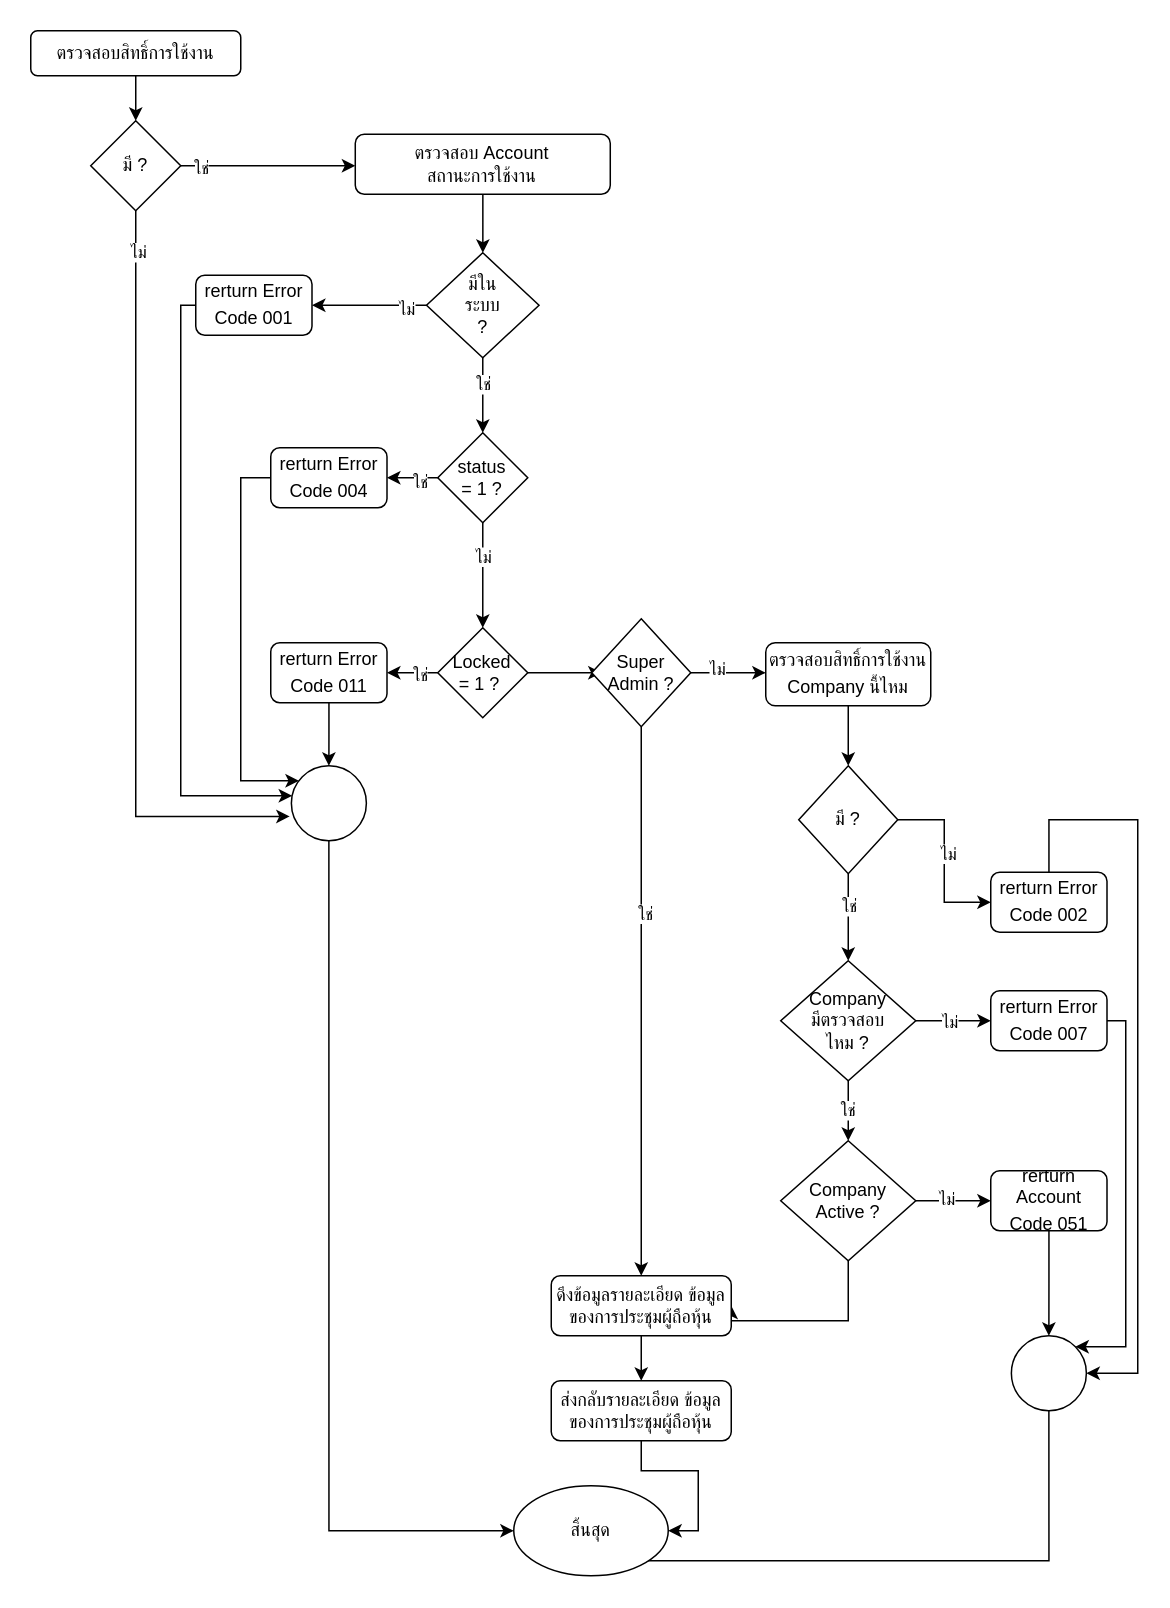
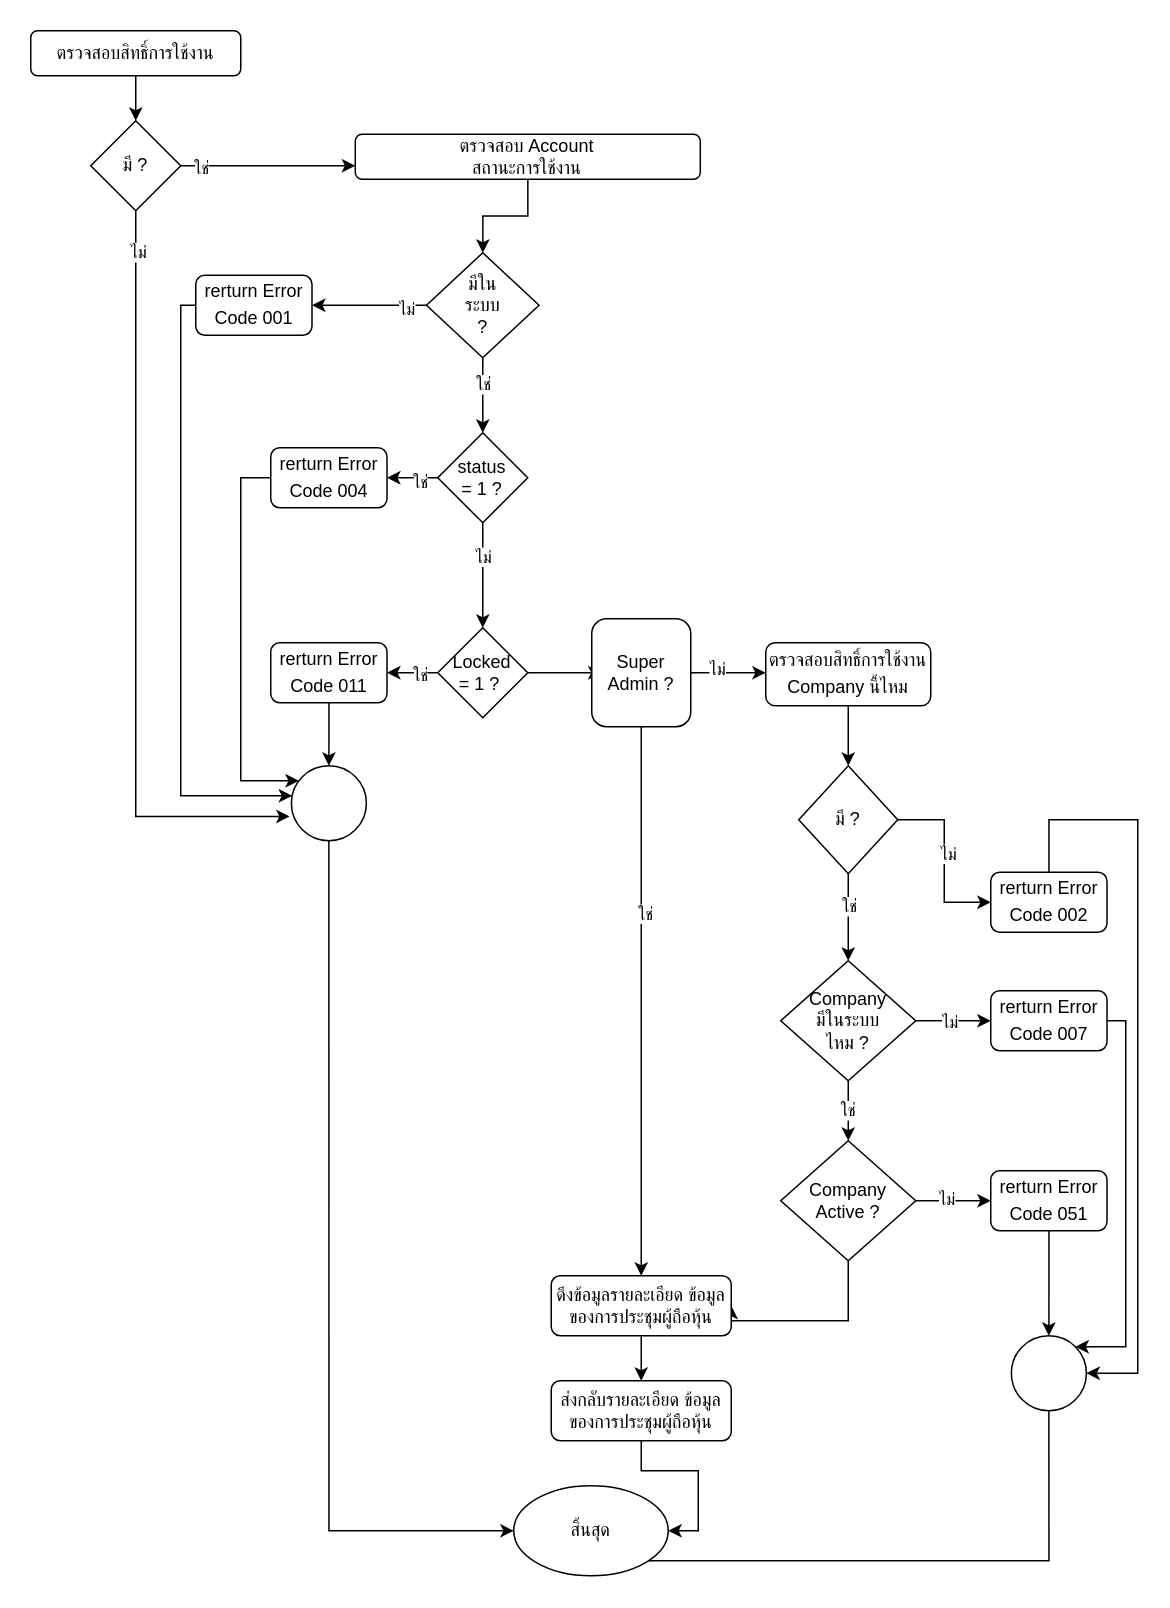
node "ตรวจสอบ Account สถานะการใช้งาน": size 255x60 -> 345x45
node "Super Admin ?": shape diamond -> rounded rectangle
node "Company มีตรวจสอบ ไหม ?": label "Company มีตรวจสอบ ไหม ?" -> "Company มีในระบบ ไหม ?"
node "rerturn Account Code 051": label "rerturn Account Code 051" -> "rerturn Error Code 051"
